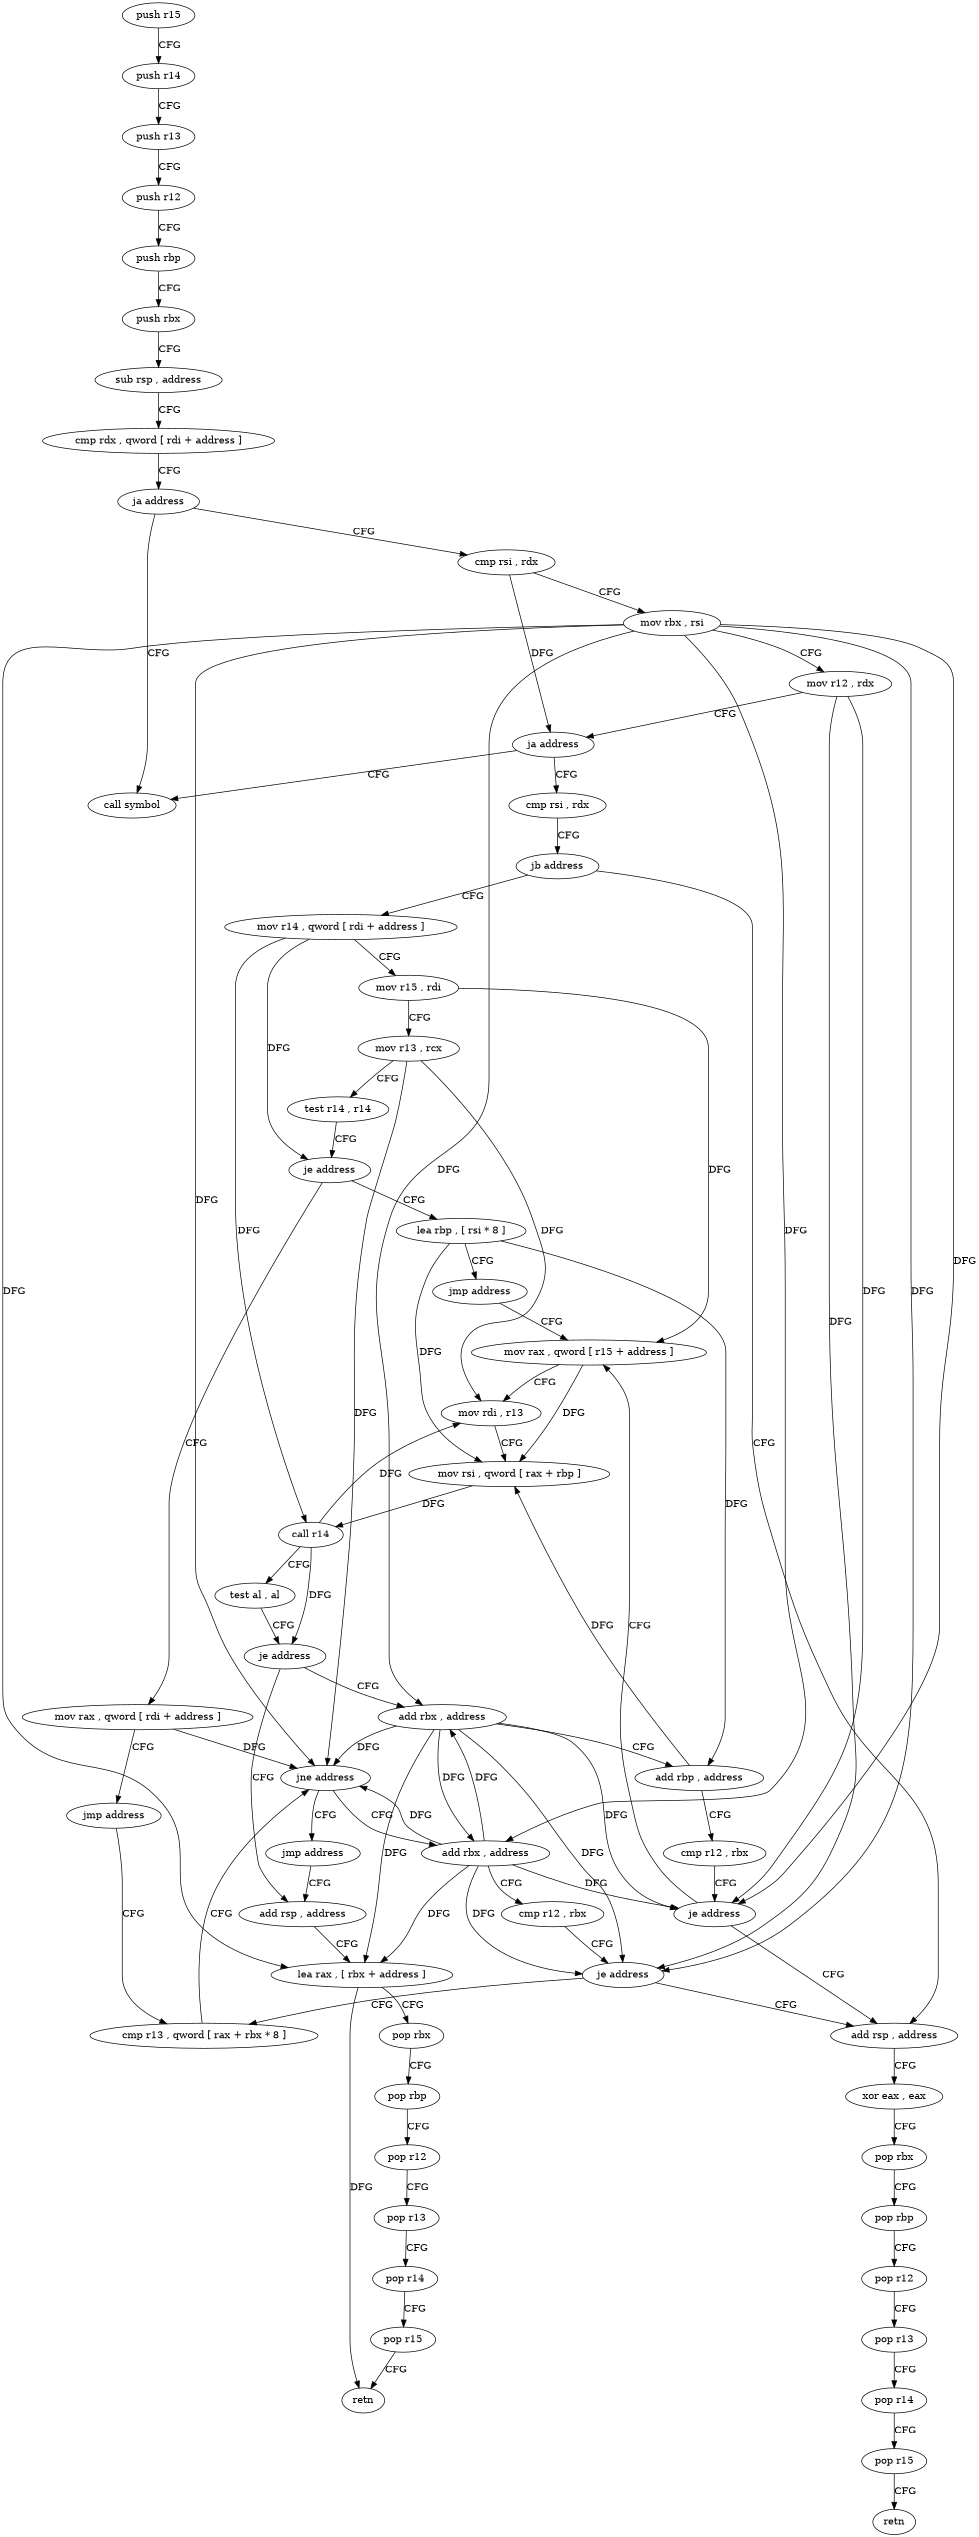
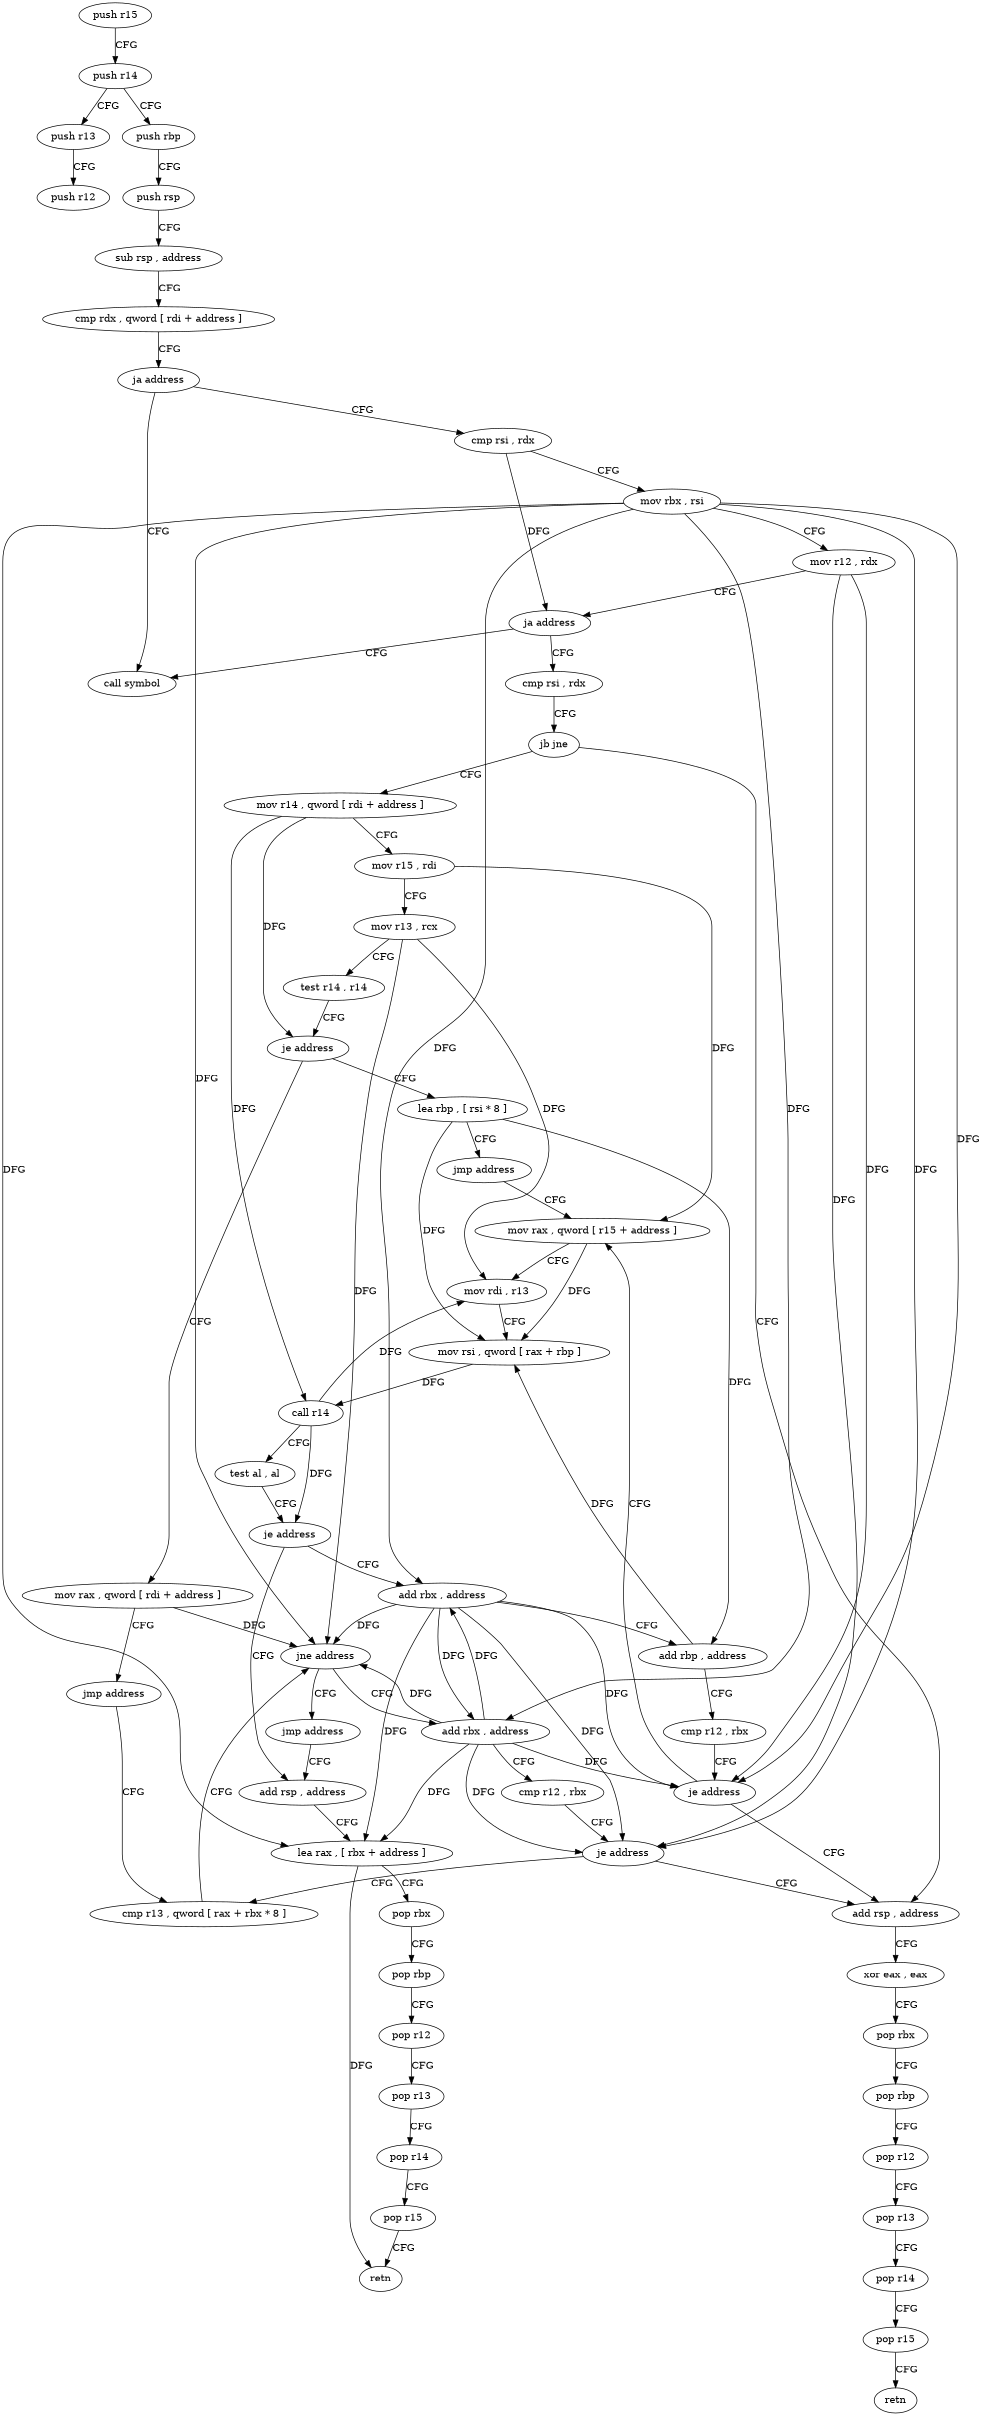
edge "push r12" -> "push rbp": now "push r14" -> "push rbp"
node "push rbx": label "push rbx" -> "push rsp"
node "jb address": label "jb address" -> "jb jne"
